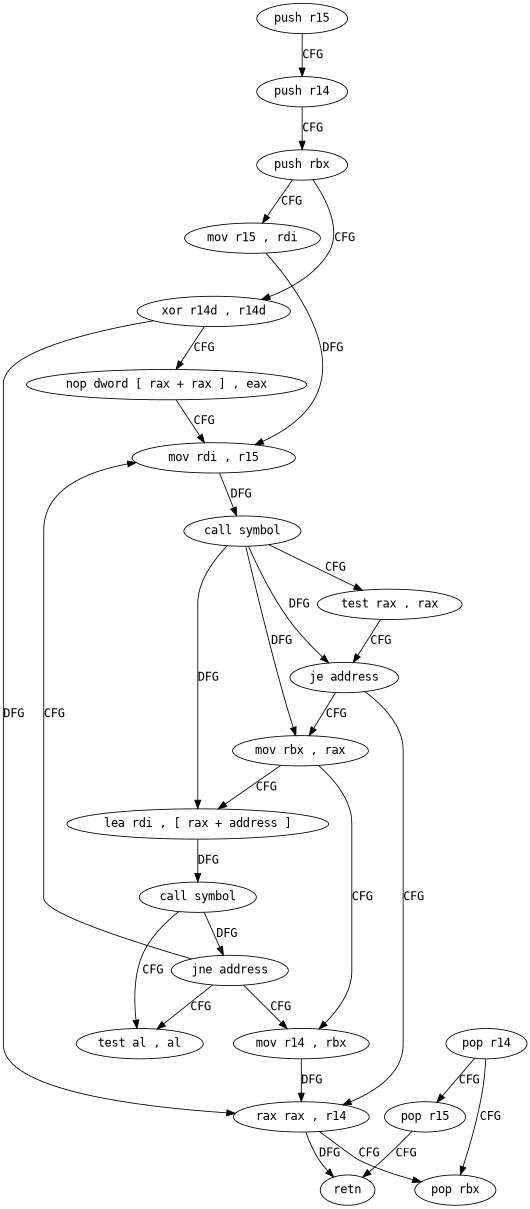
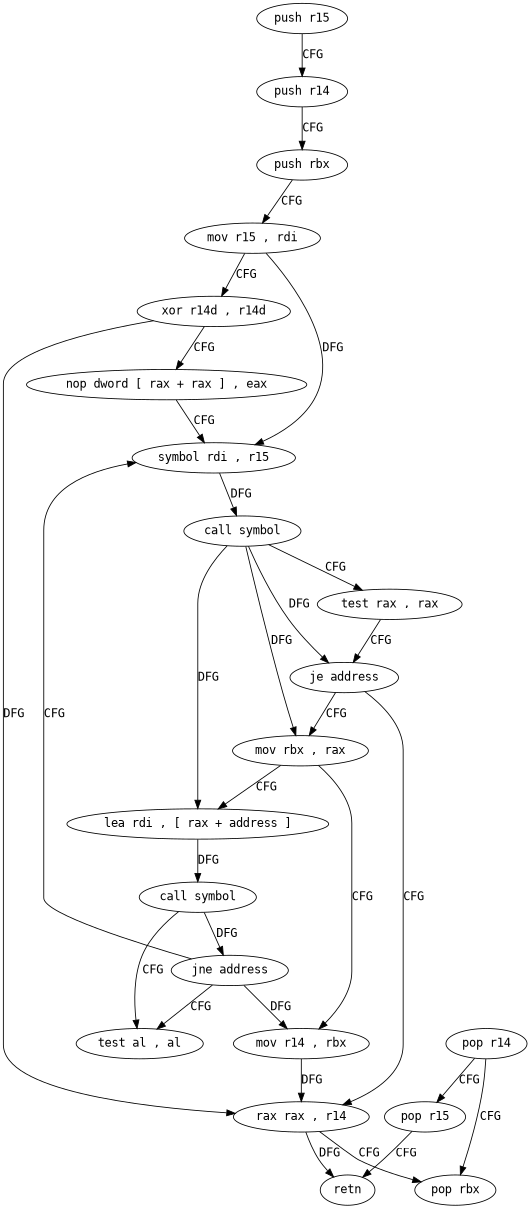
edge "push rbx" -> "xor r14d , r14d": now "mov r15 , rdi" -> "xor r14d , r14d"
node "mov rdi , r15": label "mov rdi , r15" -> "symbol rdi , r15"
edge "jne address" -> "mov r14 , rbx": label "CFG" -> "DFG"
